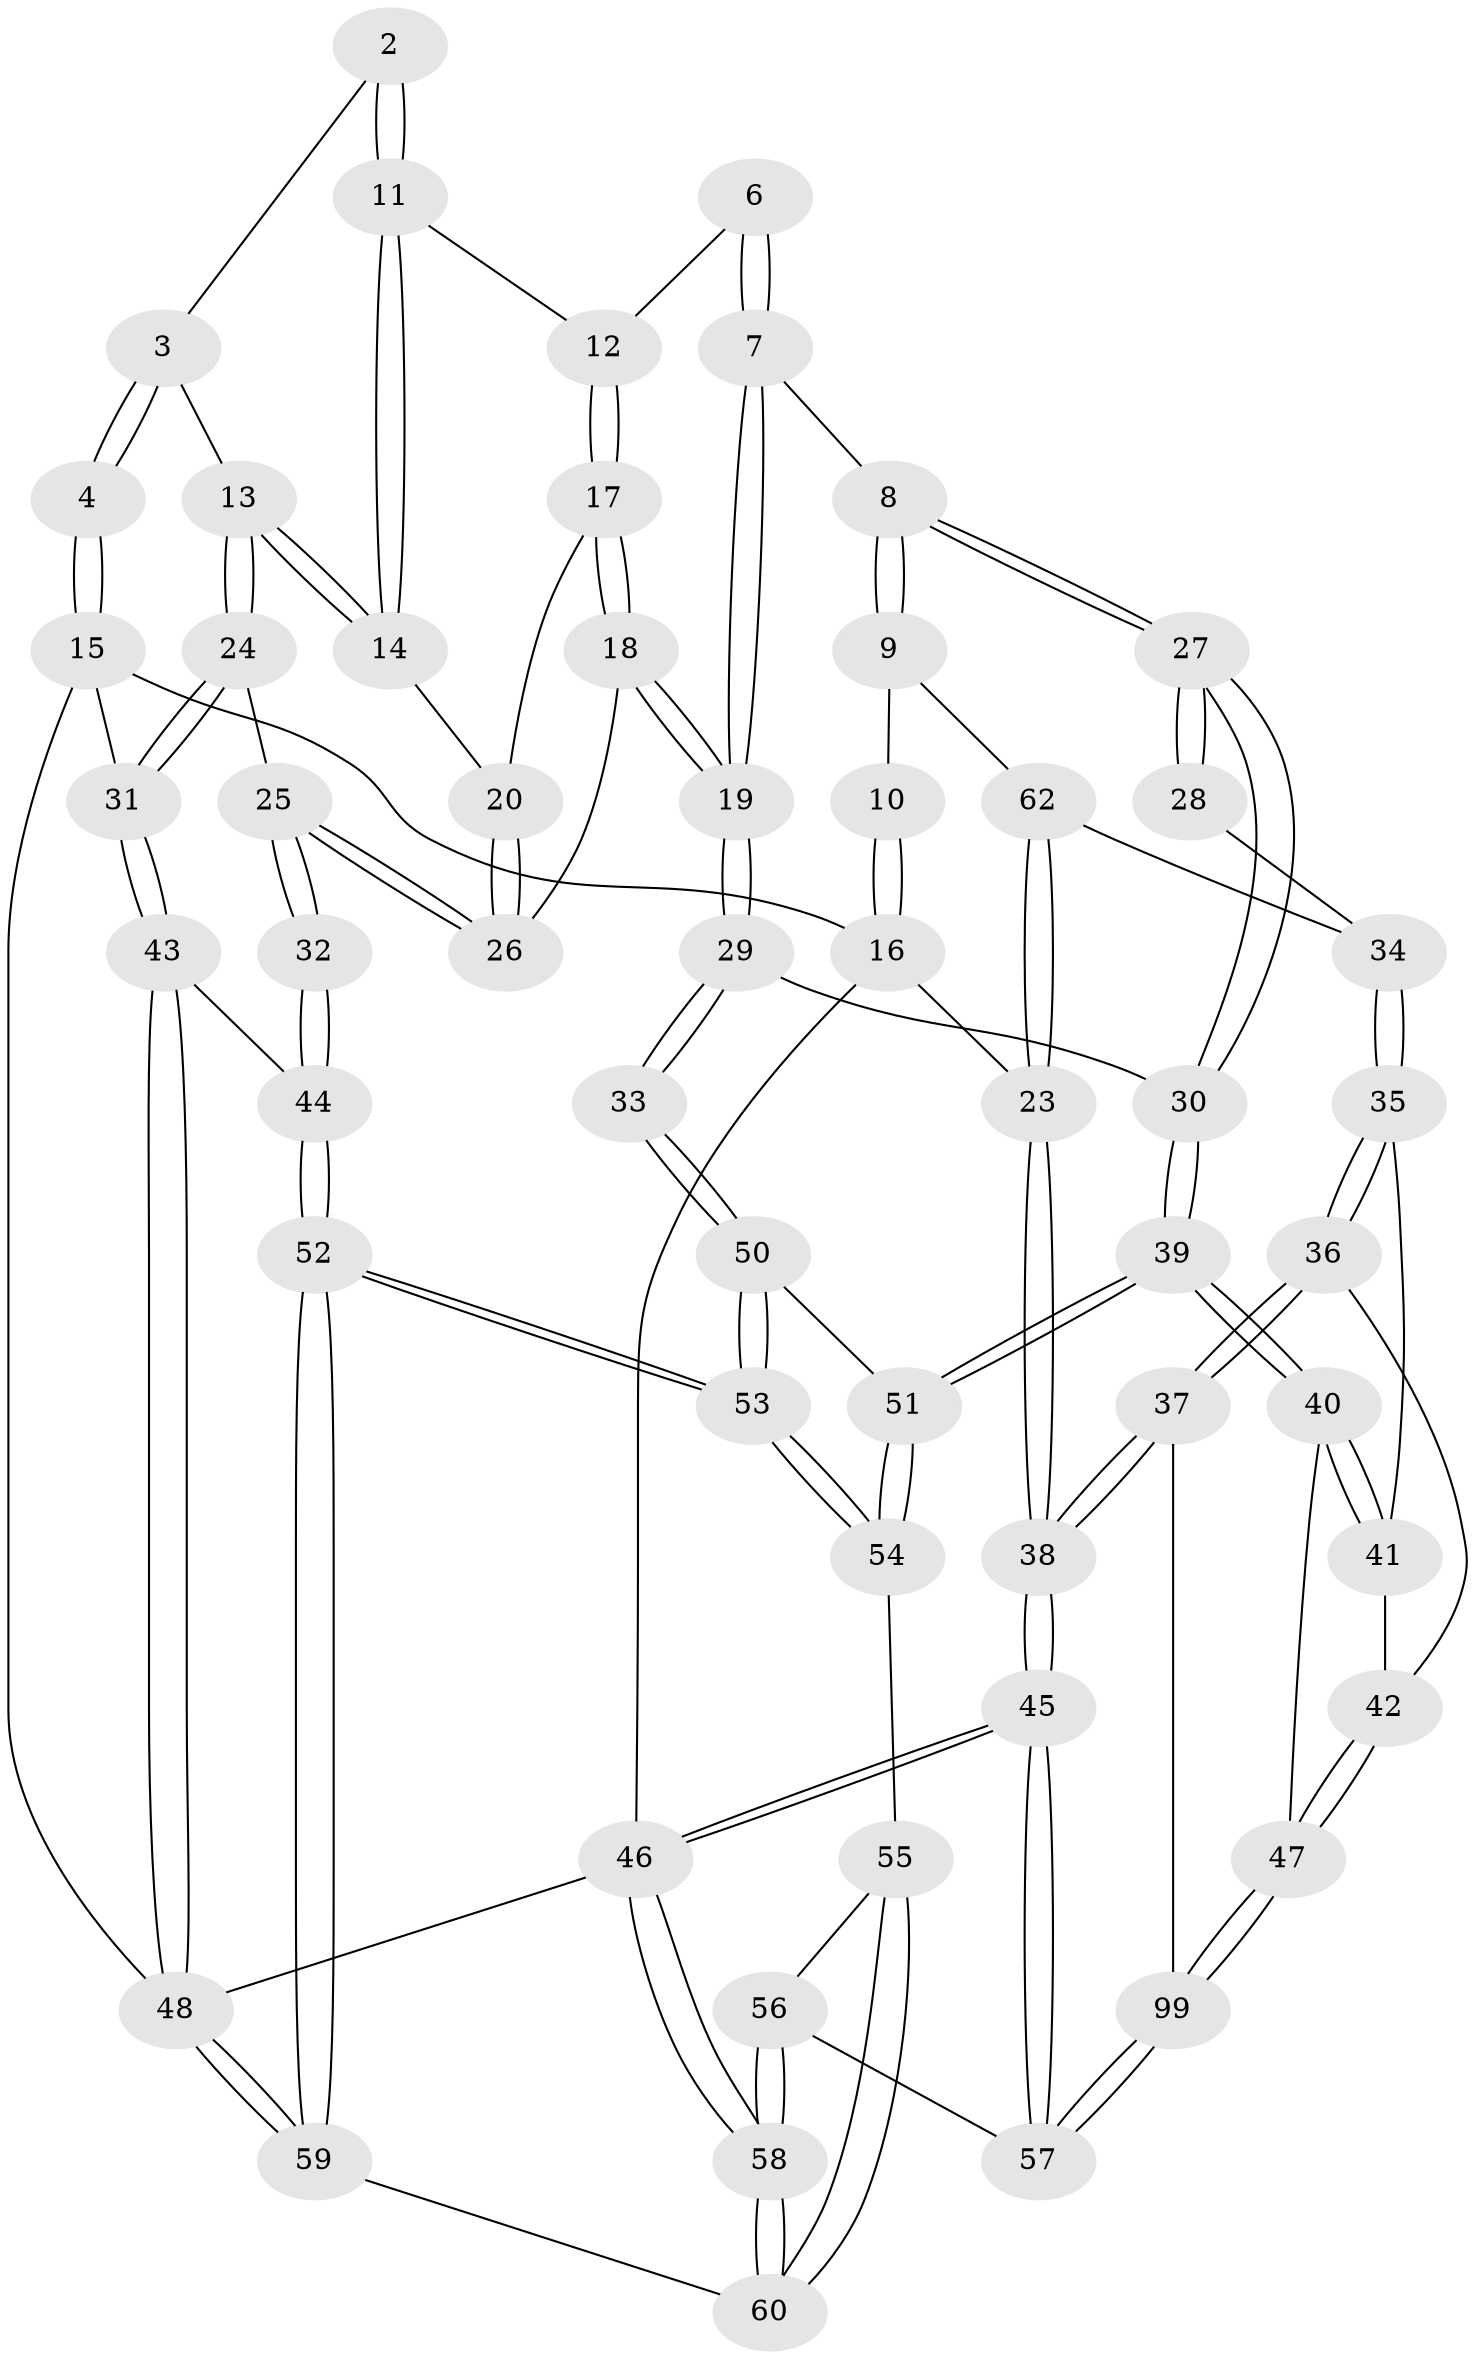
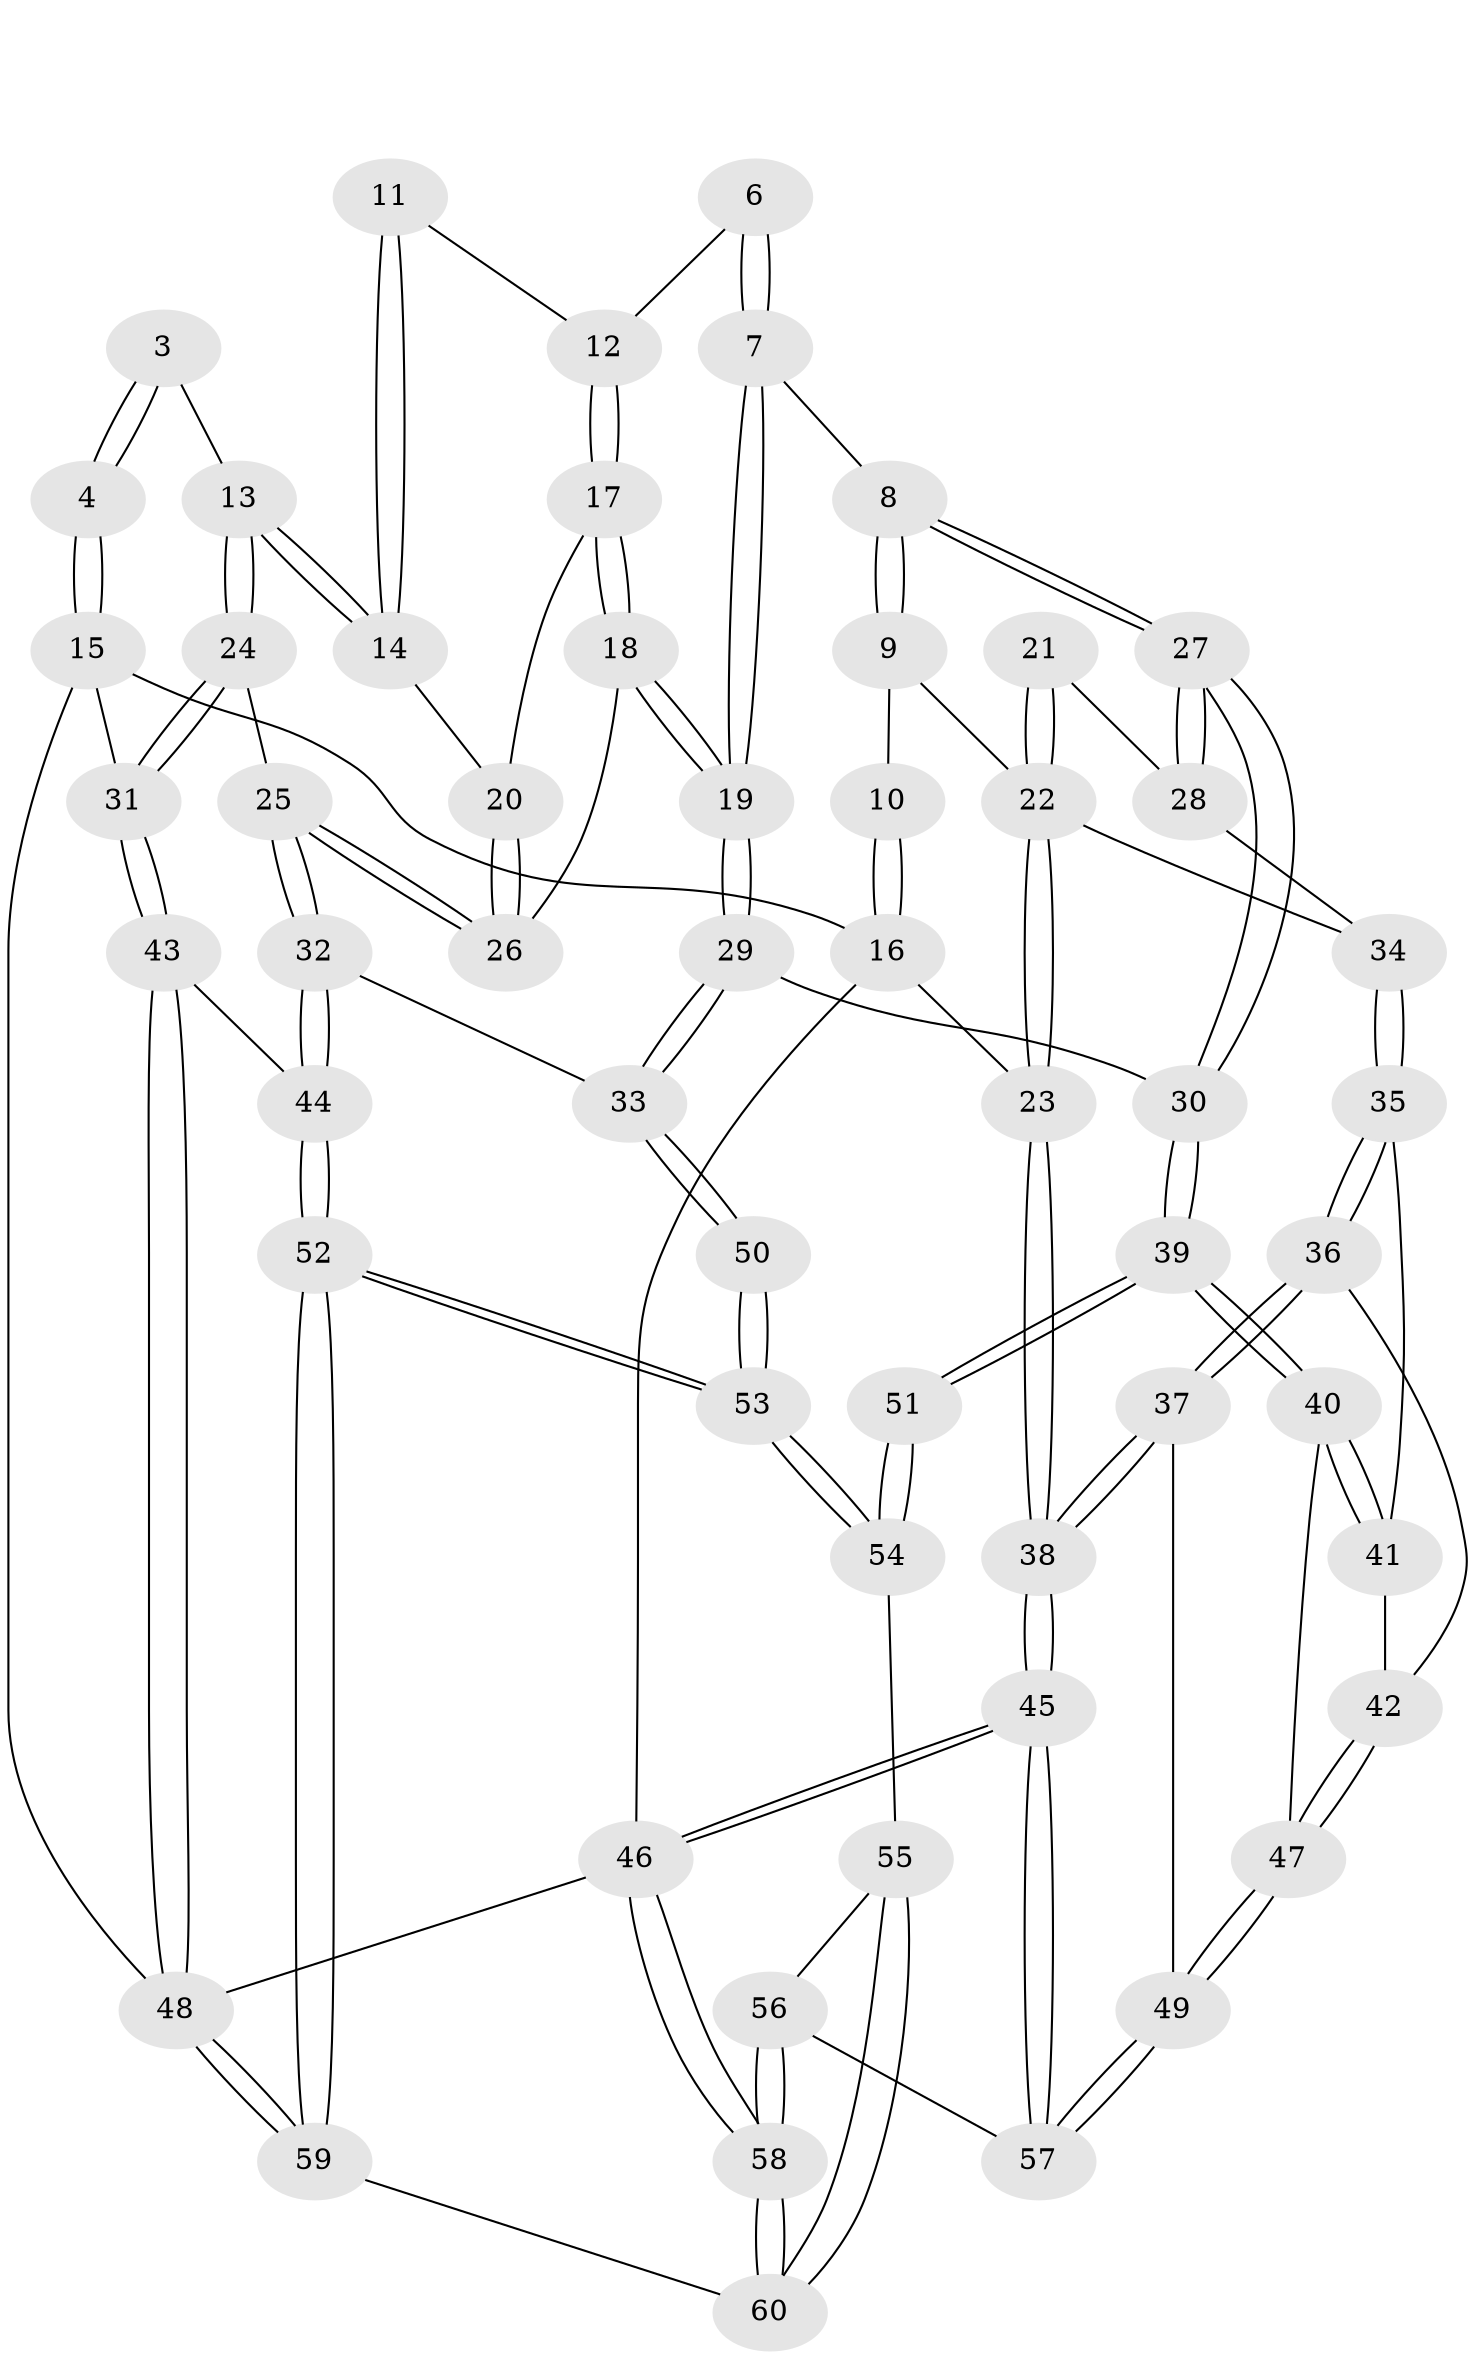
node "2": removed
node "21": added
node "62": label "62" -> "22"
edge "32" -- "33": added
edge "50" -- "51": removed
node "99": label "99" -> "49"
